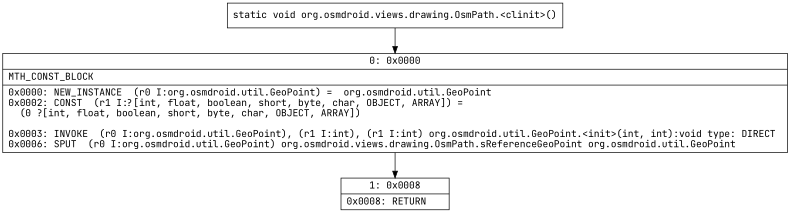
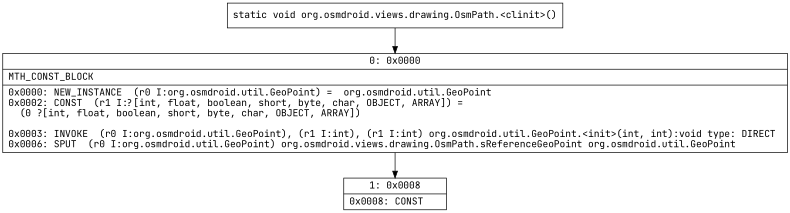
node "1: 0x0008": text "0x0008: RETURN" -> "0x0008: CONST"
